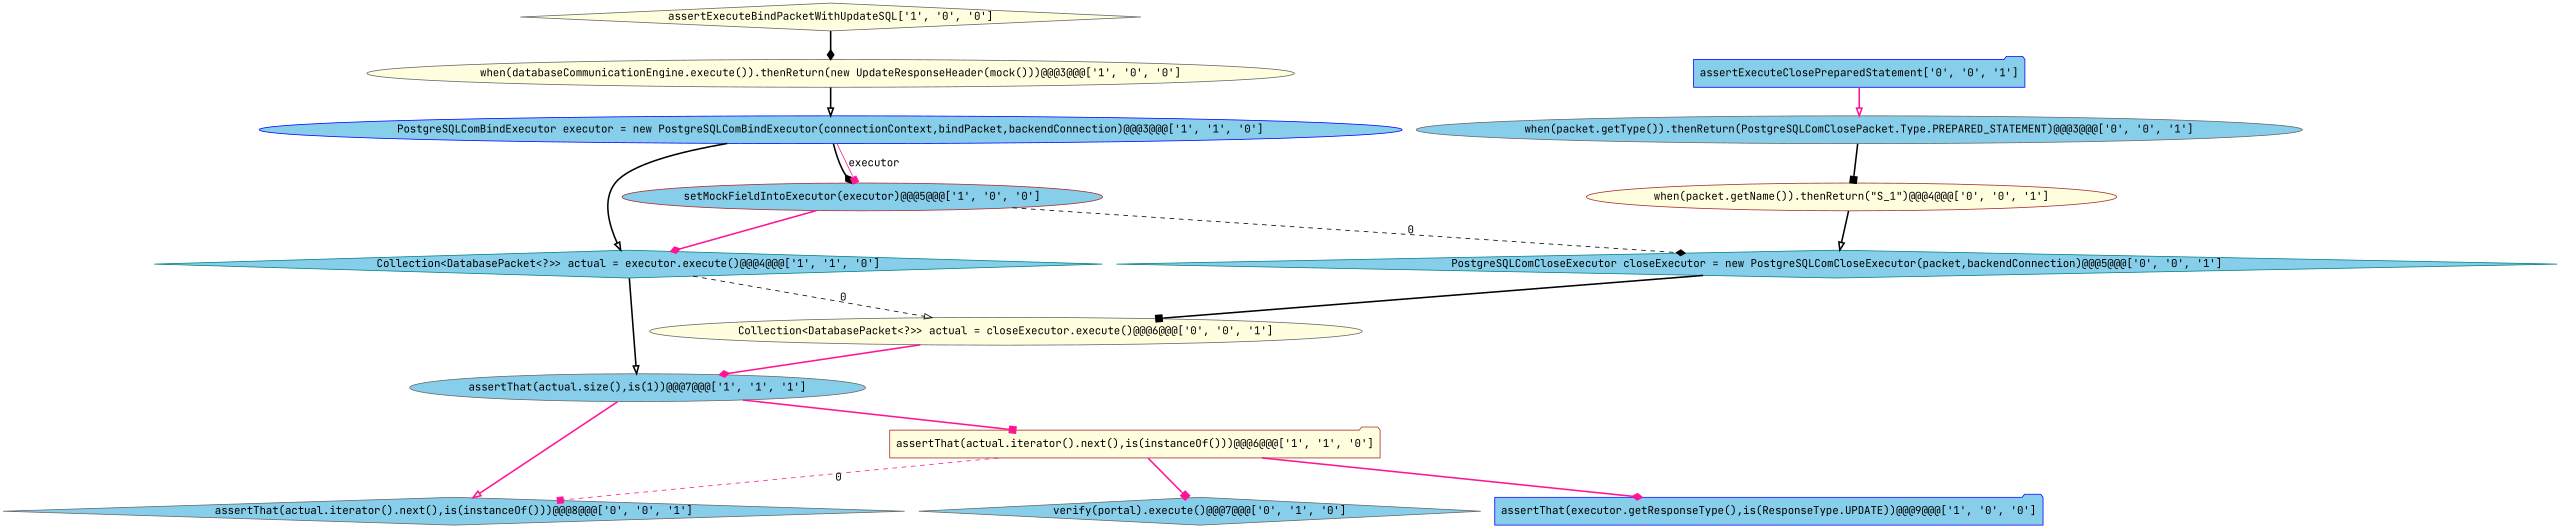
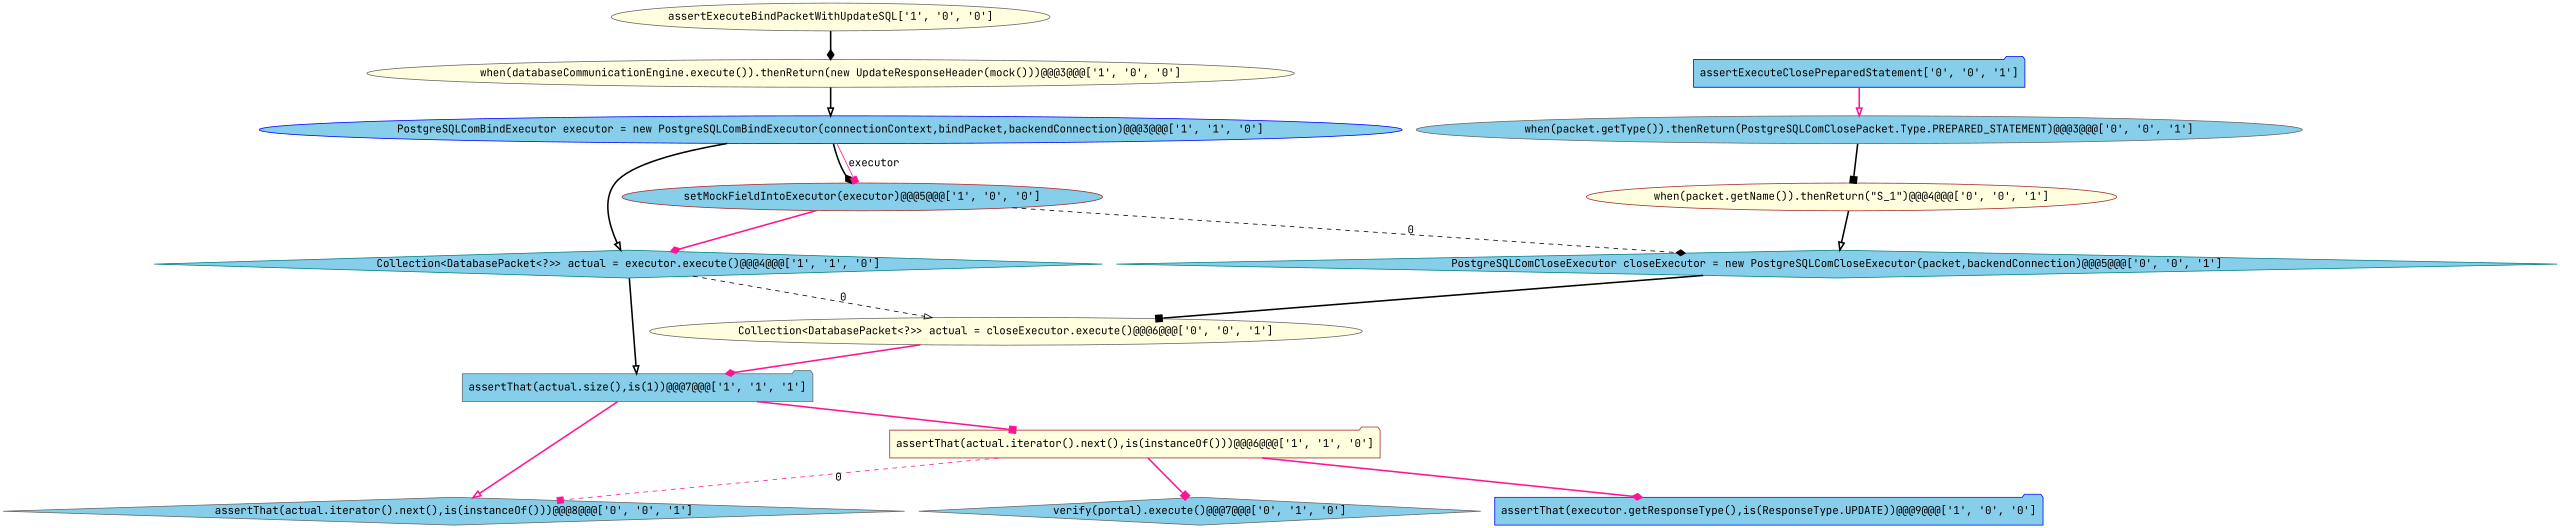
node "assertExecuteBindPacketWithUpdateSQL['1', '0', '0']": shape diamond -> ellipse
node "assertThat(actual.size(),is(1))@@@7@@@['1', '1', '1']": shape ellipse -> folder
